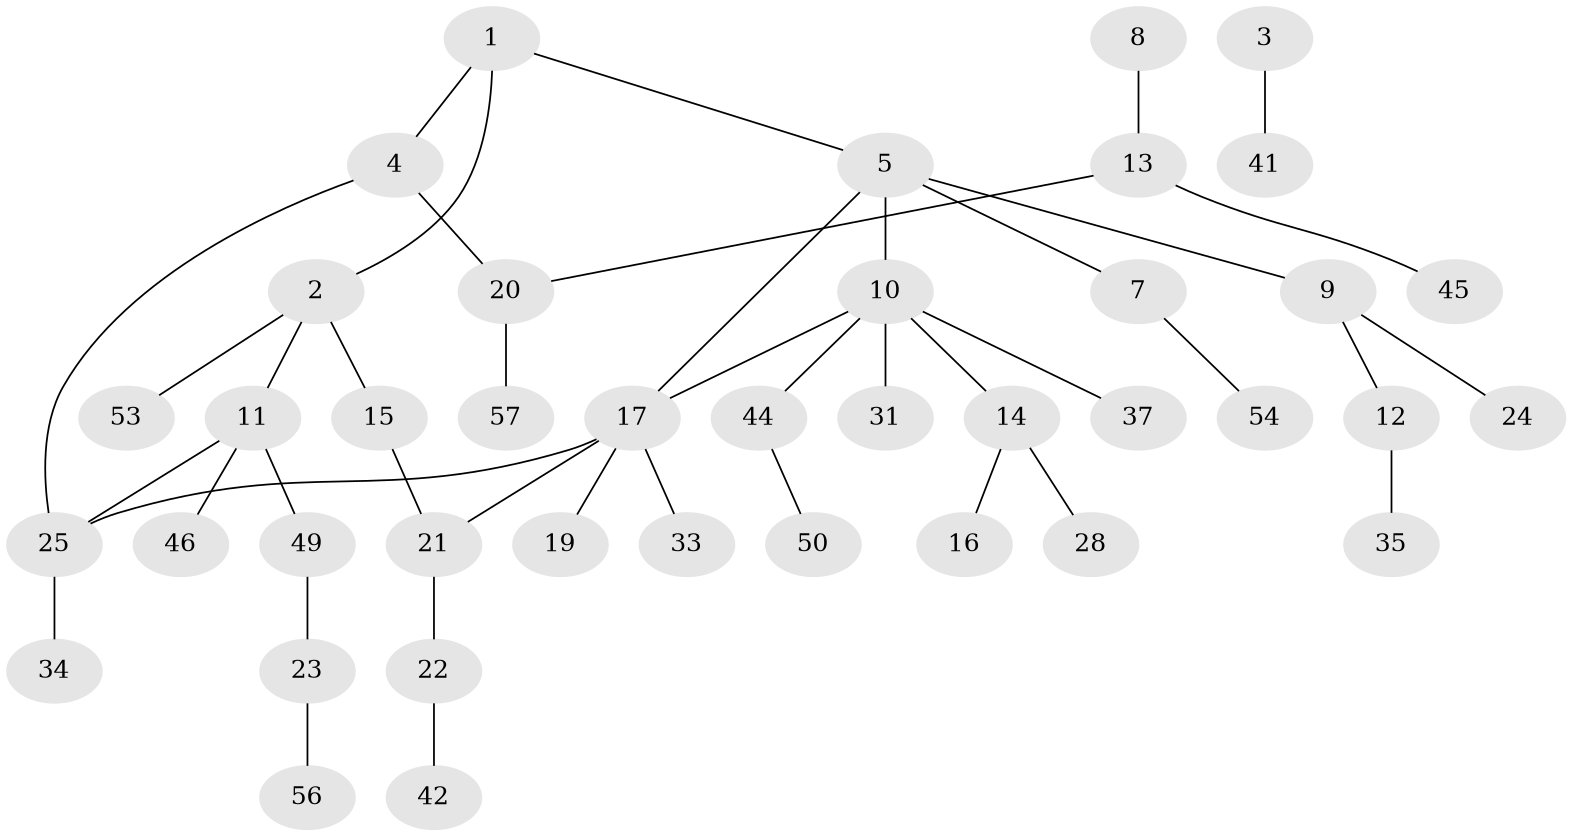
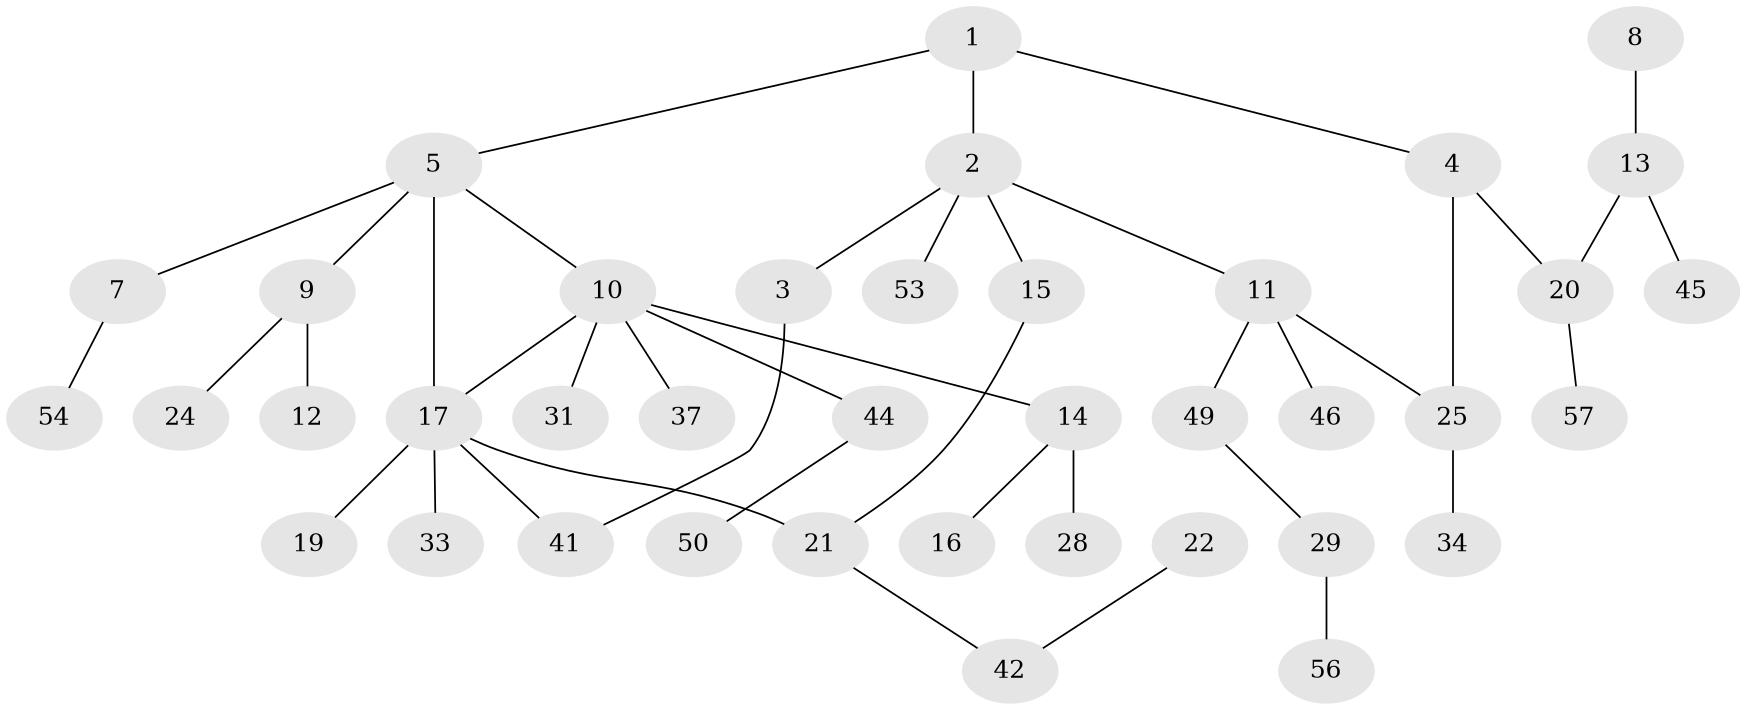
edge "2" -- "3": added
edge "17" -- "25": now "17" -- "41"
node "35": removed
edge "21" -- "22": now "21" -- "42"
node "23": label "23" -> "29"
